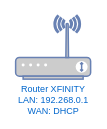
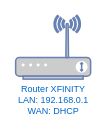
node "Router XFINITY LAN: 192.268.0.1 WAN: DHCP": label "Router XFINITY LAN: 192.268.0.1 WAN: DHCP" -> "Router XFINITY LAN: 192.168.0.1 WAN: DHCP"
